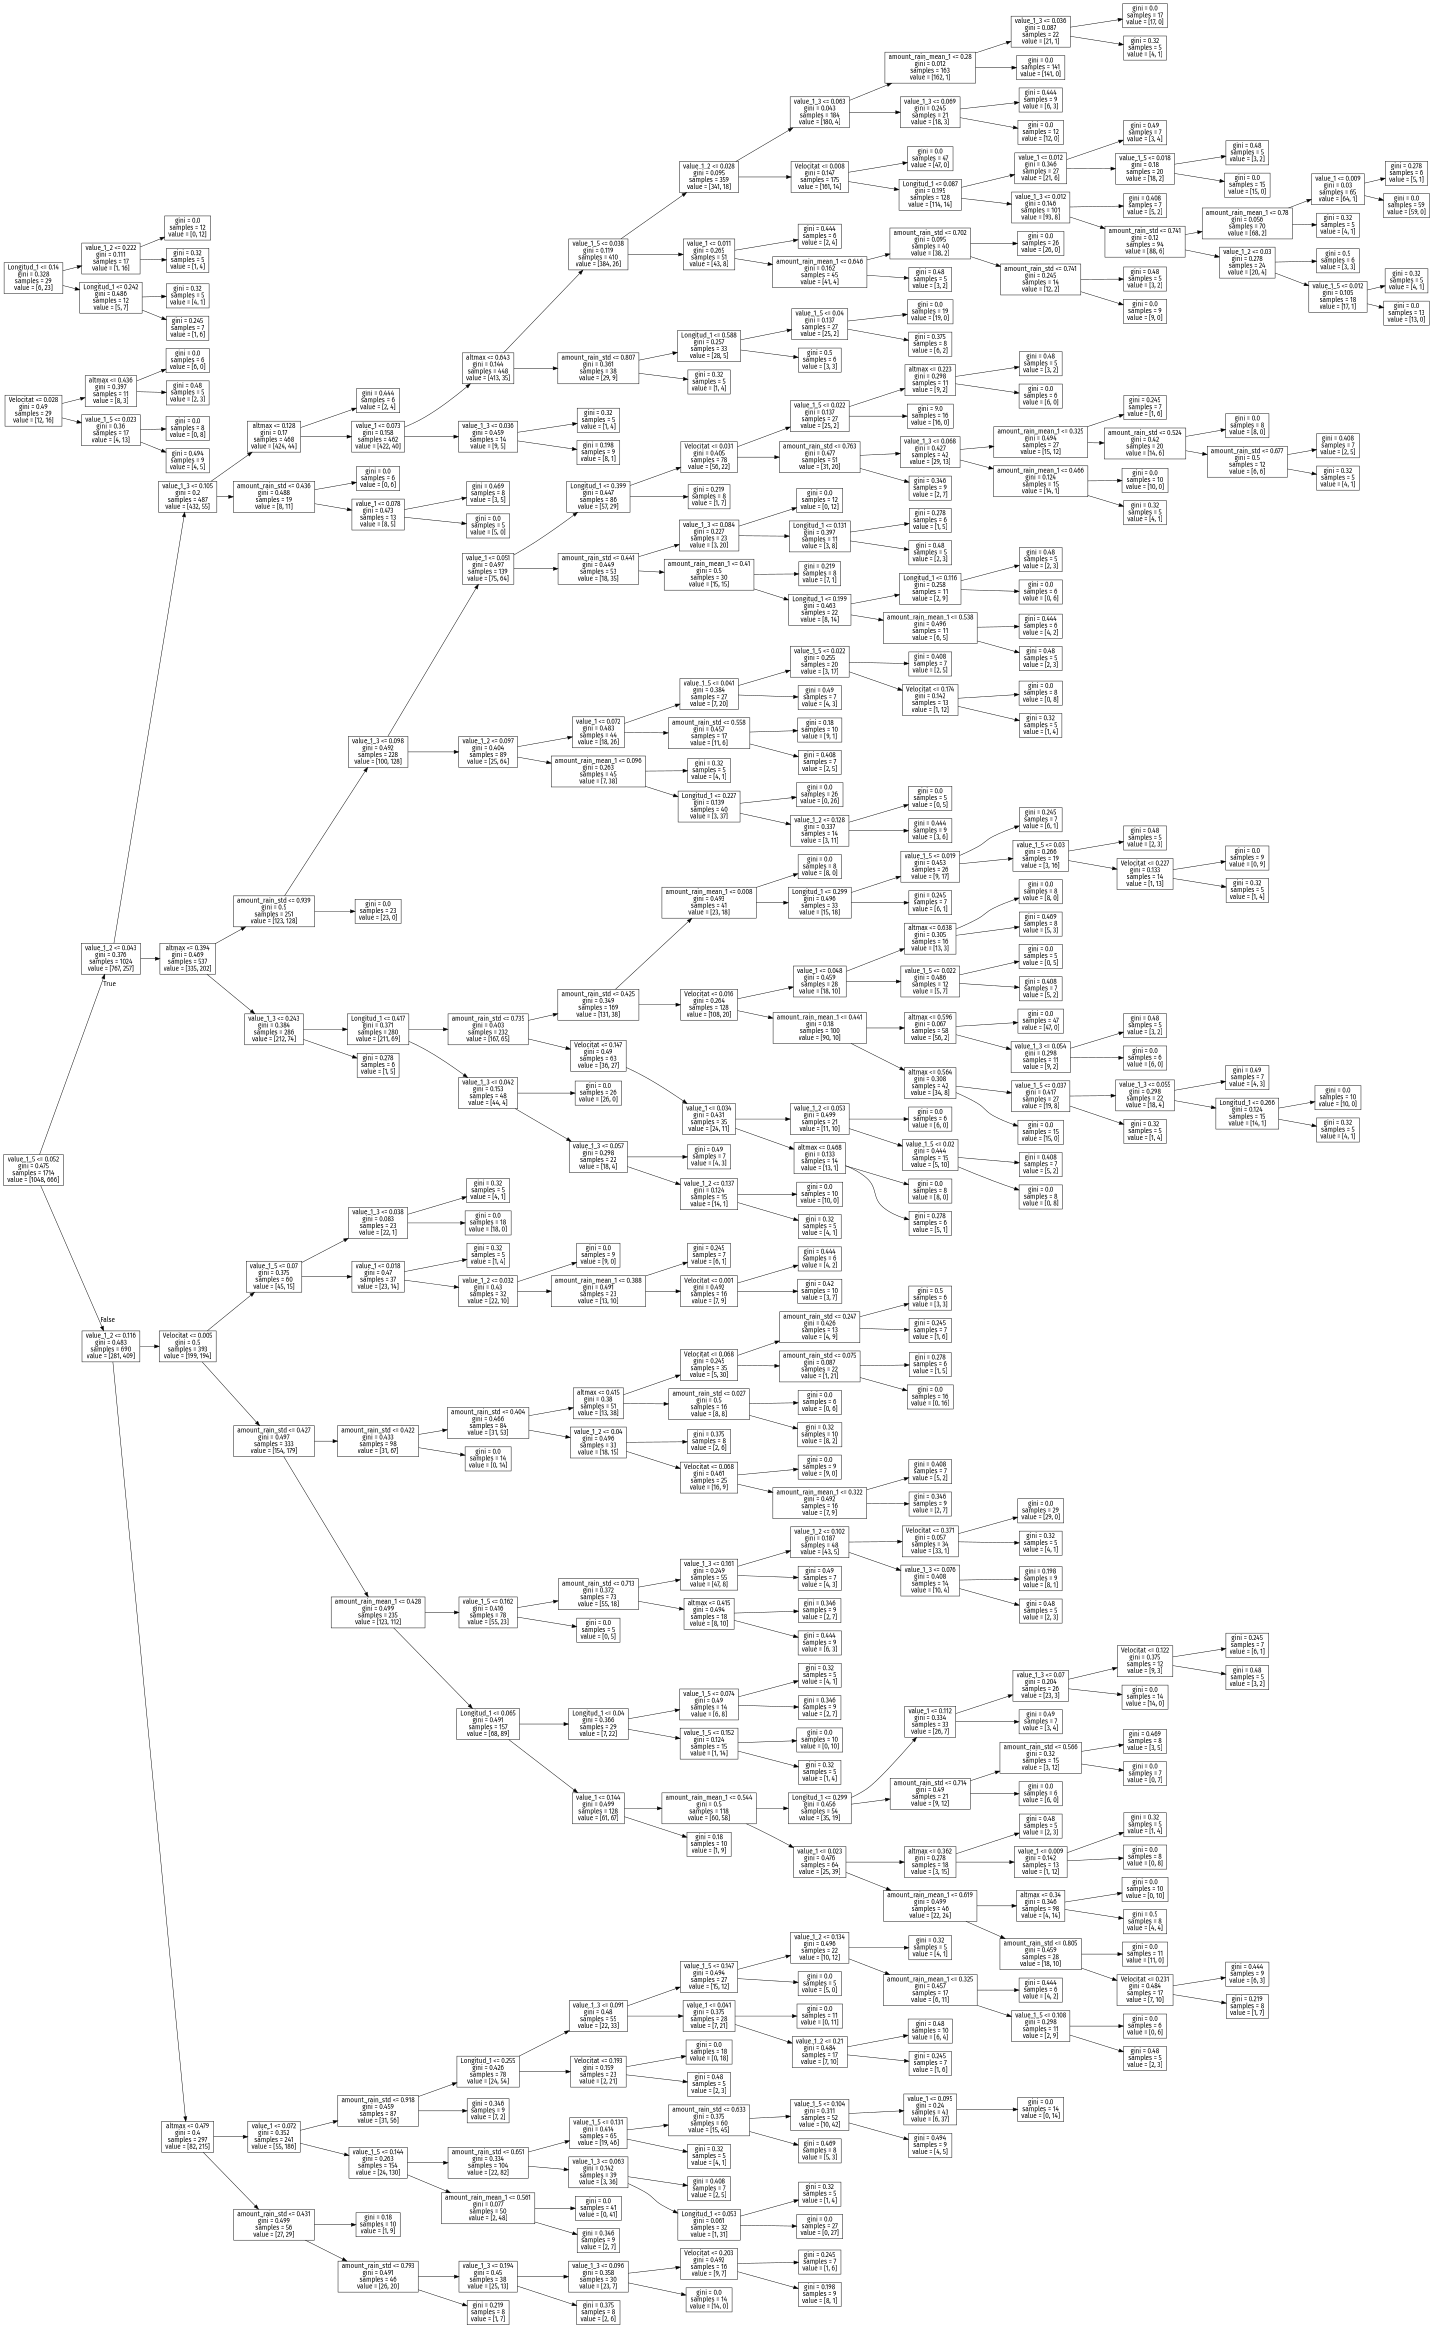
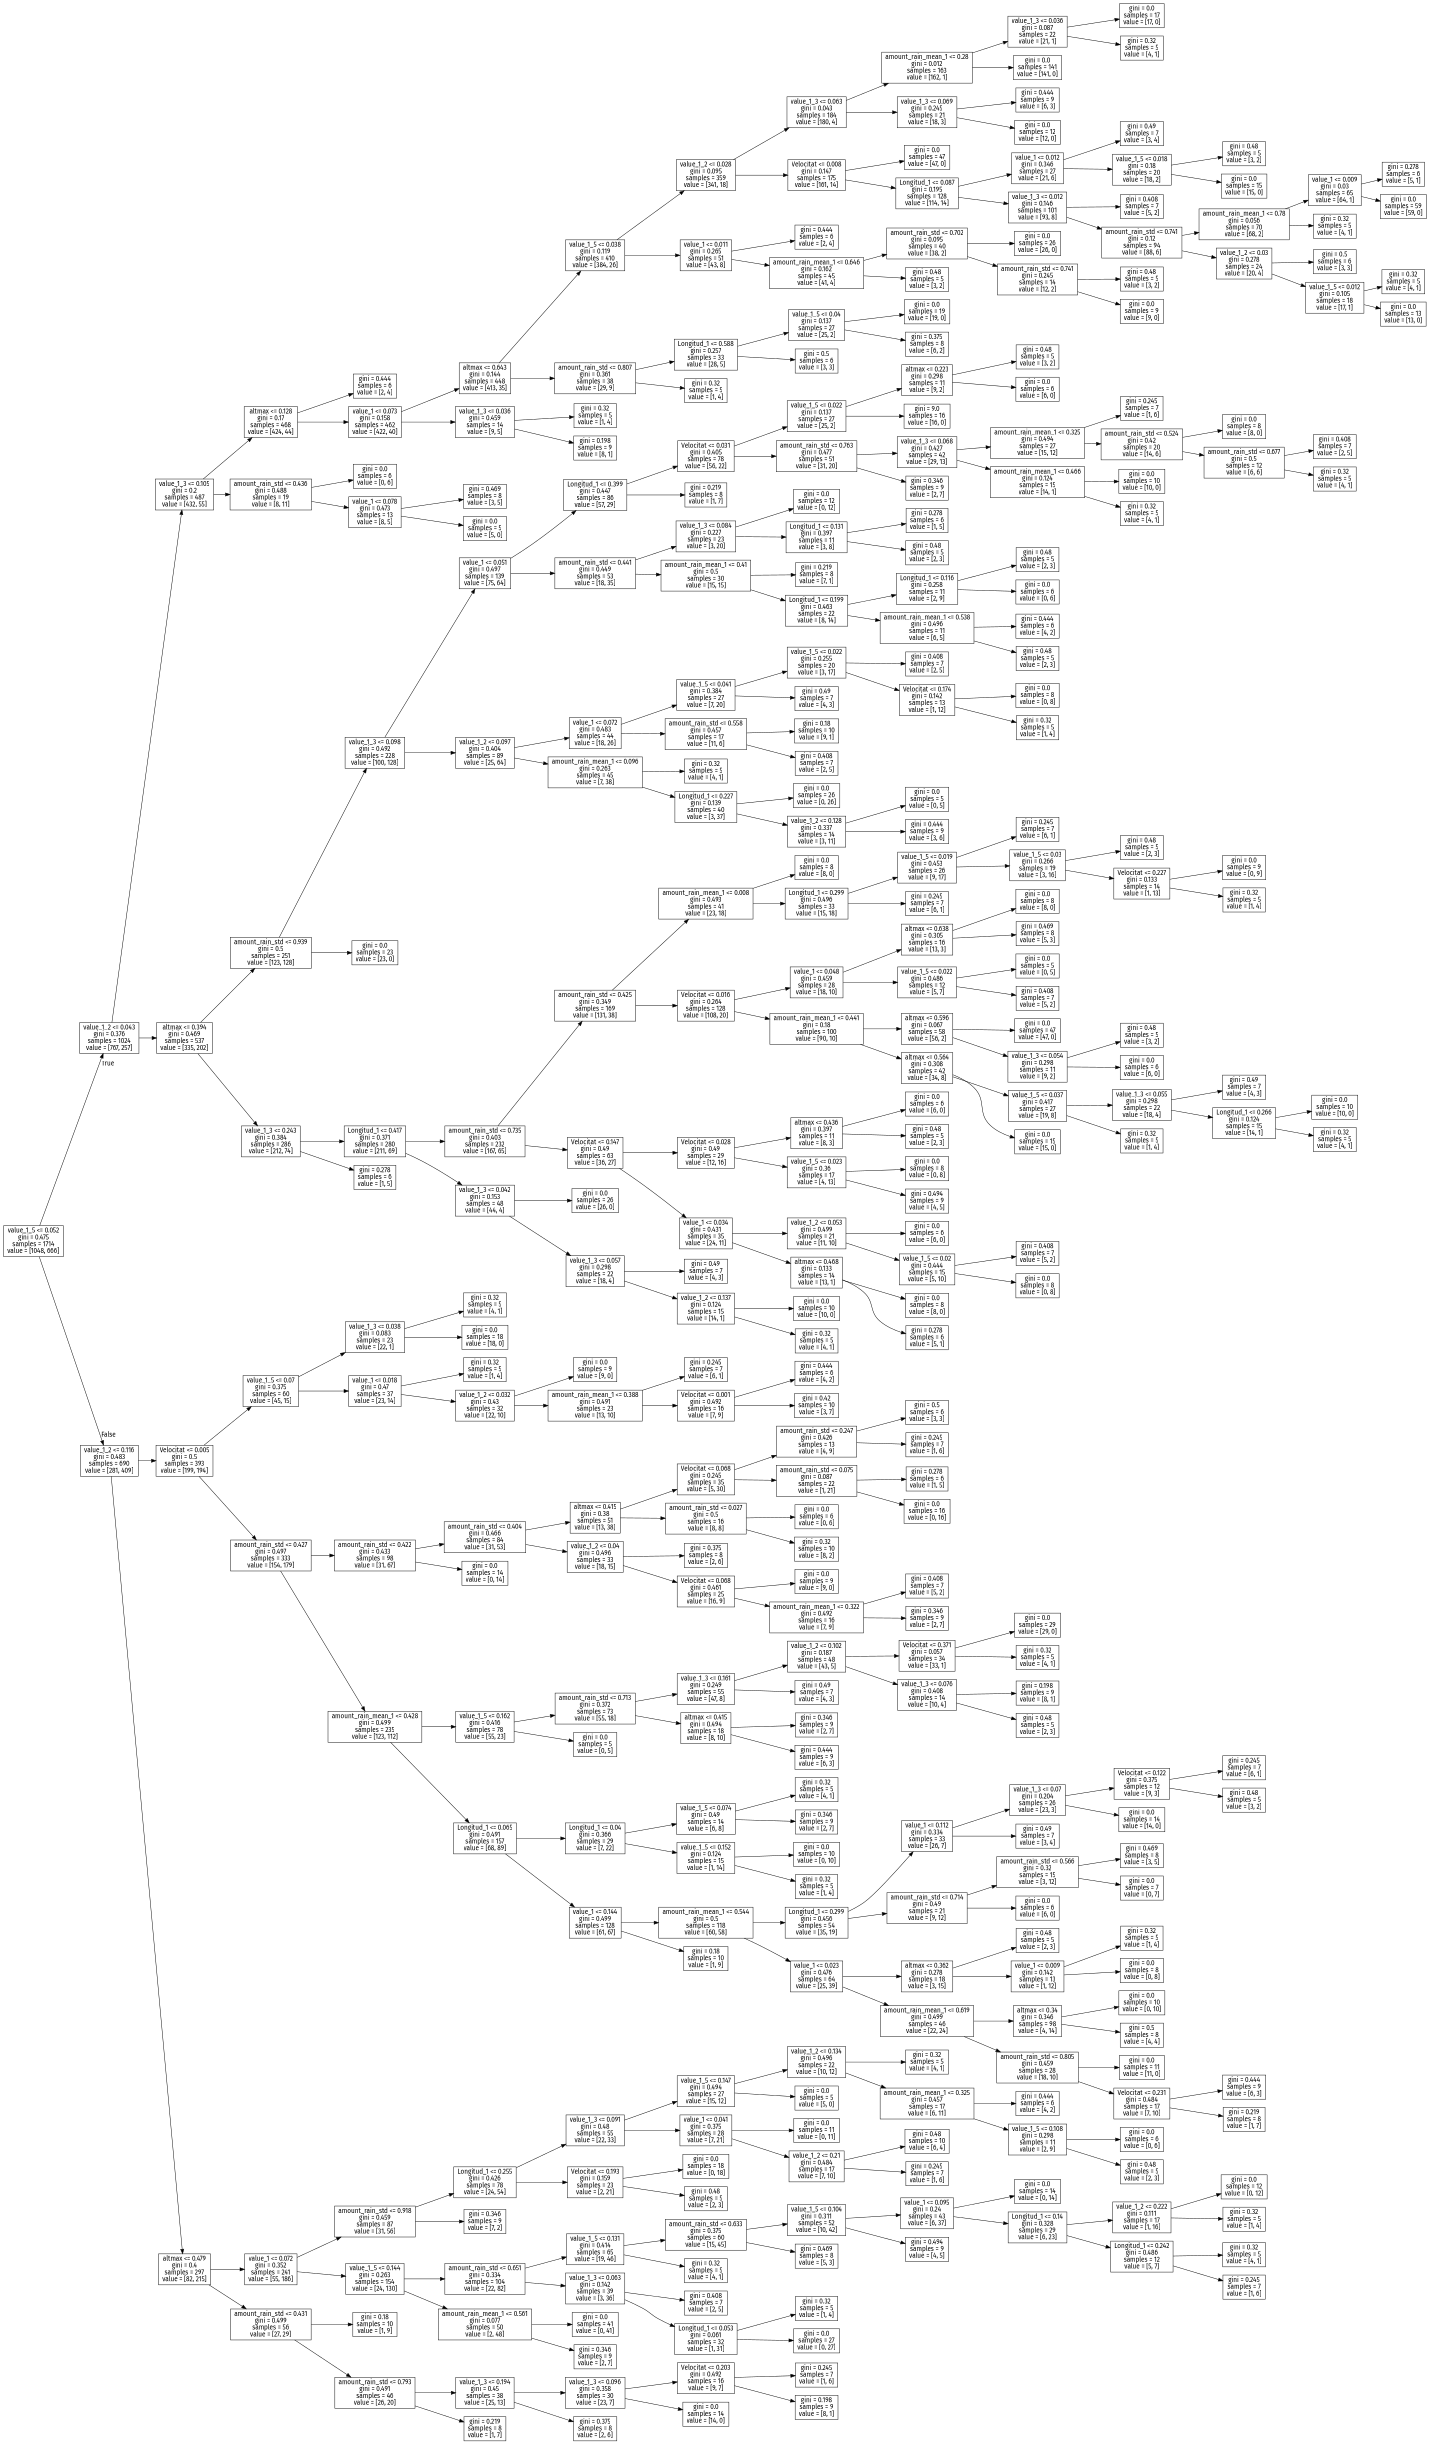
edge "Velocitat <= 0.147 gini = 0.49 samples = 63 value = [36, 27]" -> "Velocitat <= 0.028 gini = 0.49 samples = 29 value = [12, 16]": added
edge "value_1 <= 0.095 gini = 0.24 samples = 43 value = [6, 37]" -> "Longitud_1 <= 0.14 gini = 0.328 samples = 29 value = [6, 23]": added
